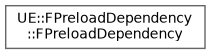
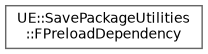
node "UE::FPreloadDependency ::FPreloadDependency": label "UE::FPreloadDependency ::FPreloadDependency" -> "UE::SavePackageUtilities ::FPreloadDependency"
